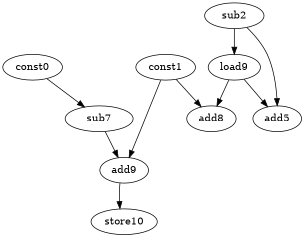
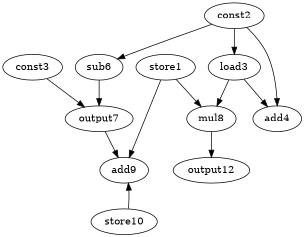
node "sub2": label "sub2" -> "const2"
node "const0": label "const0" -> "const3"
node "sub6": added
node "const1": label "const1" -> "store1"
node "load9": label "load9" -> "load3"
node "sub7": label "sub7" -> "output7"
node "add8": label "add8" -> "mul8"
node "add5": label "add5" -> "add4"
node "output12": added
edge "add9" -> "store10": reversed
